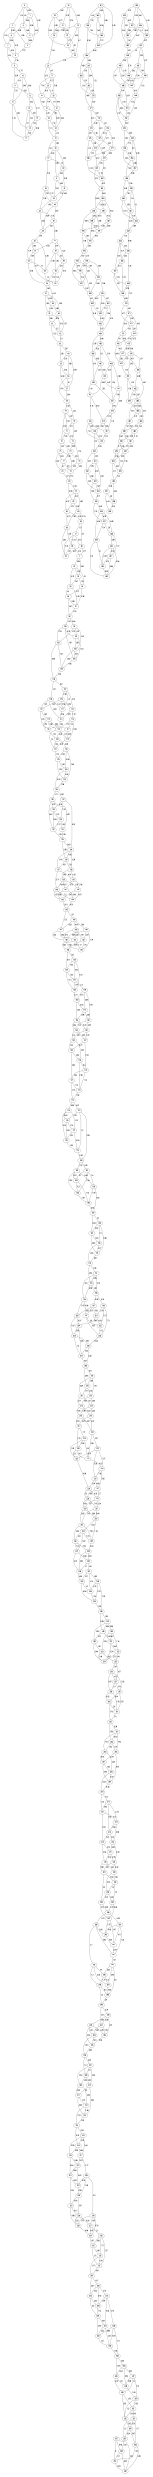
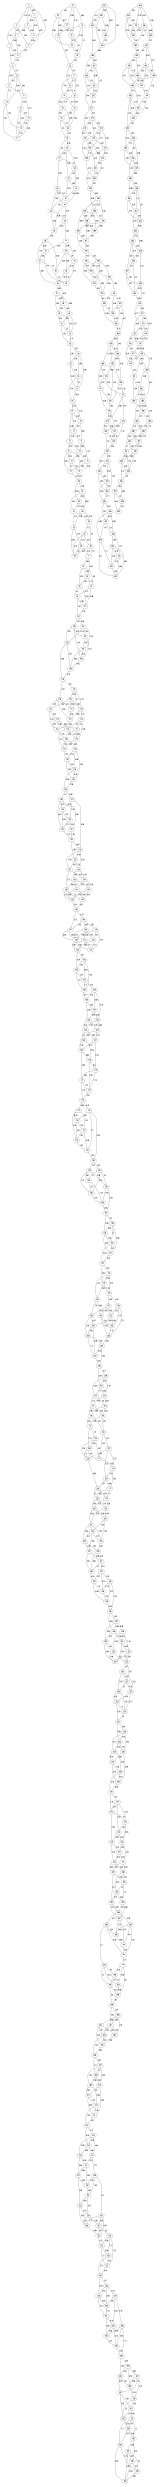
edge "416" -- "417": removed, label "8.08"
edge "355" -- "357": added, label "2.84"
